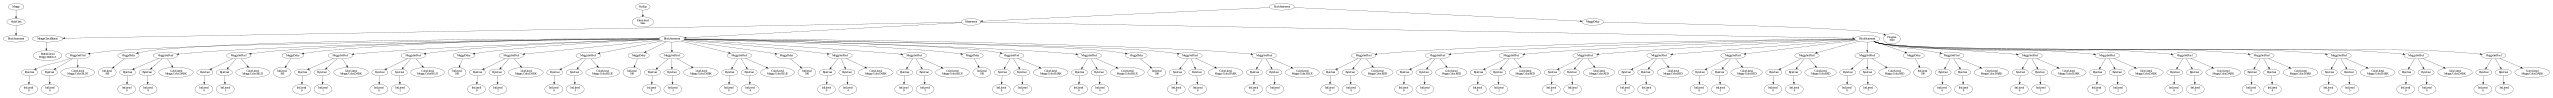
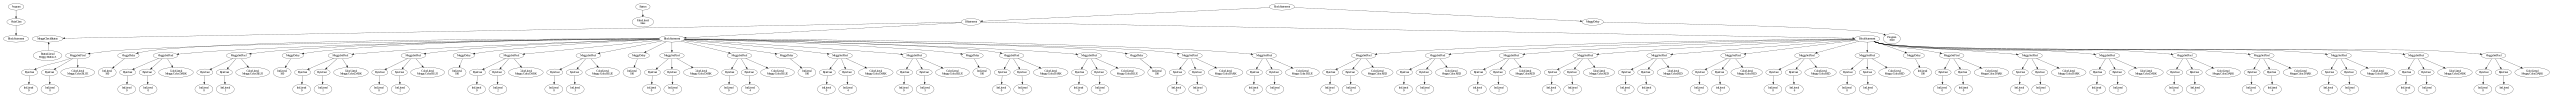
node "Meggy": label "Meggy" -> "Program"
node "NotExp": label "NotExp" -> "Button"
edge "MeggyCheckButton" -> "ButtonLiteral Meggy.Button.A": reversed
